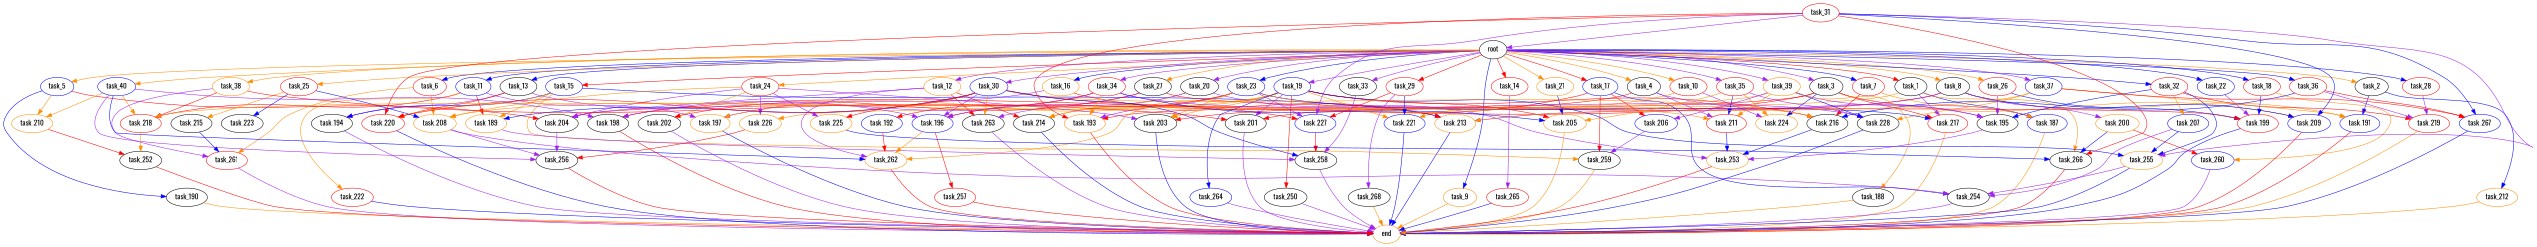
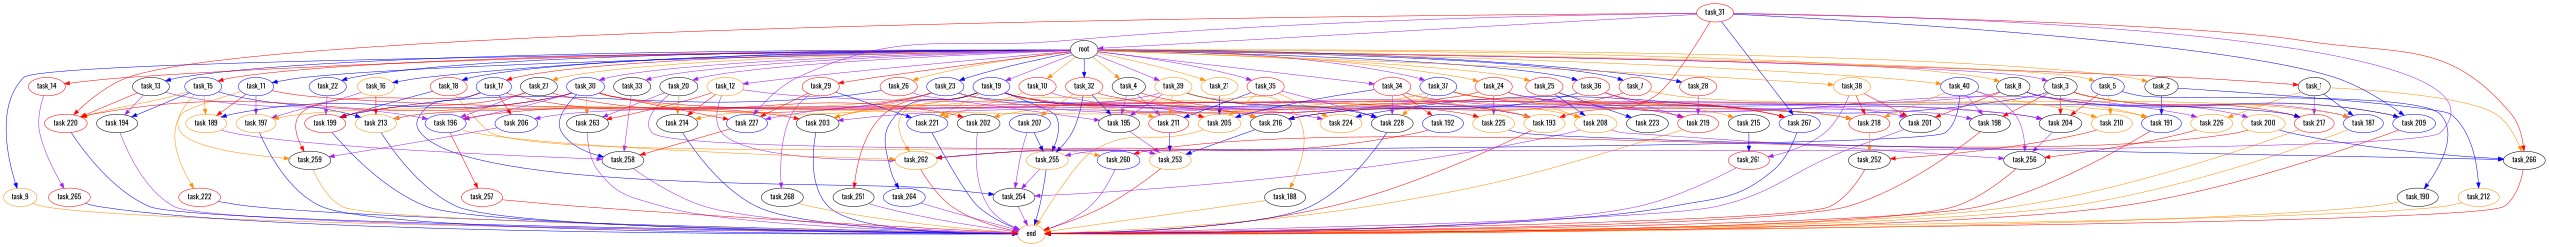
node "task_6": removed
node "task_250": label "task_250" -> "task_251"
